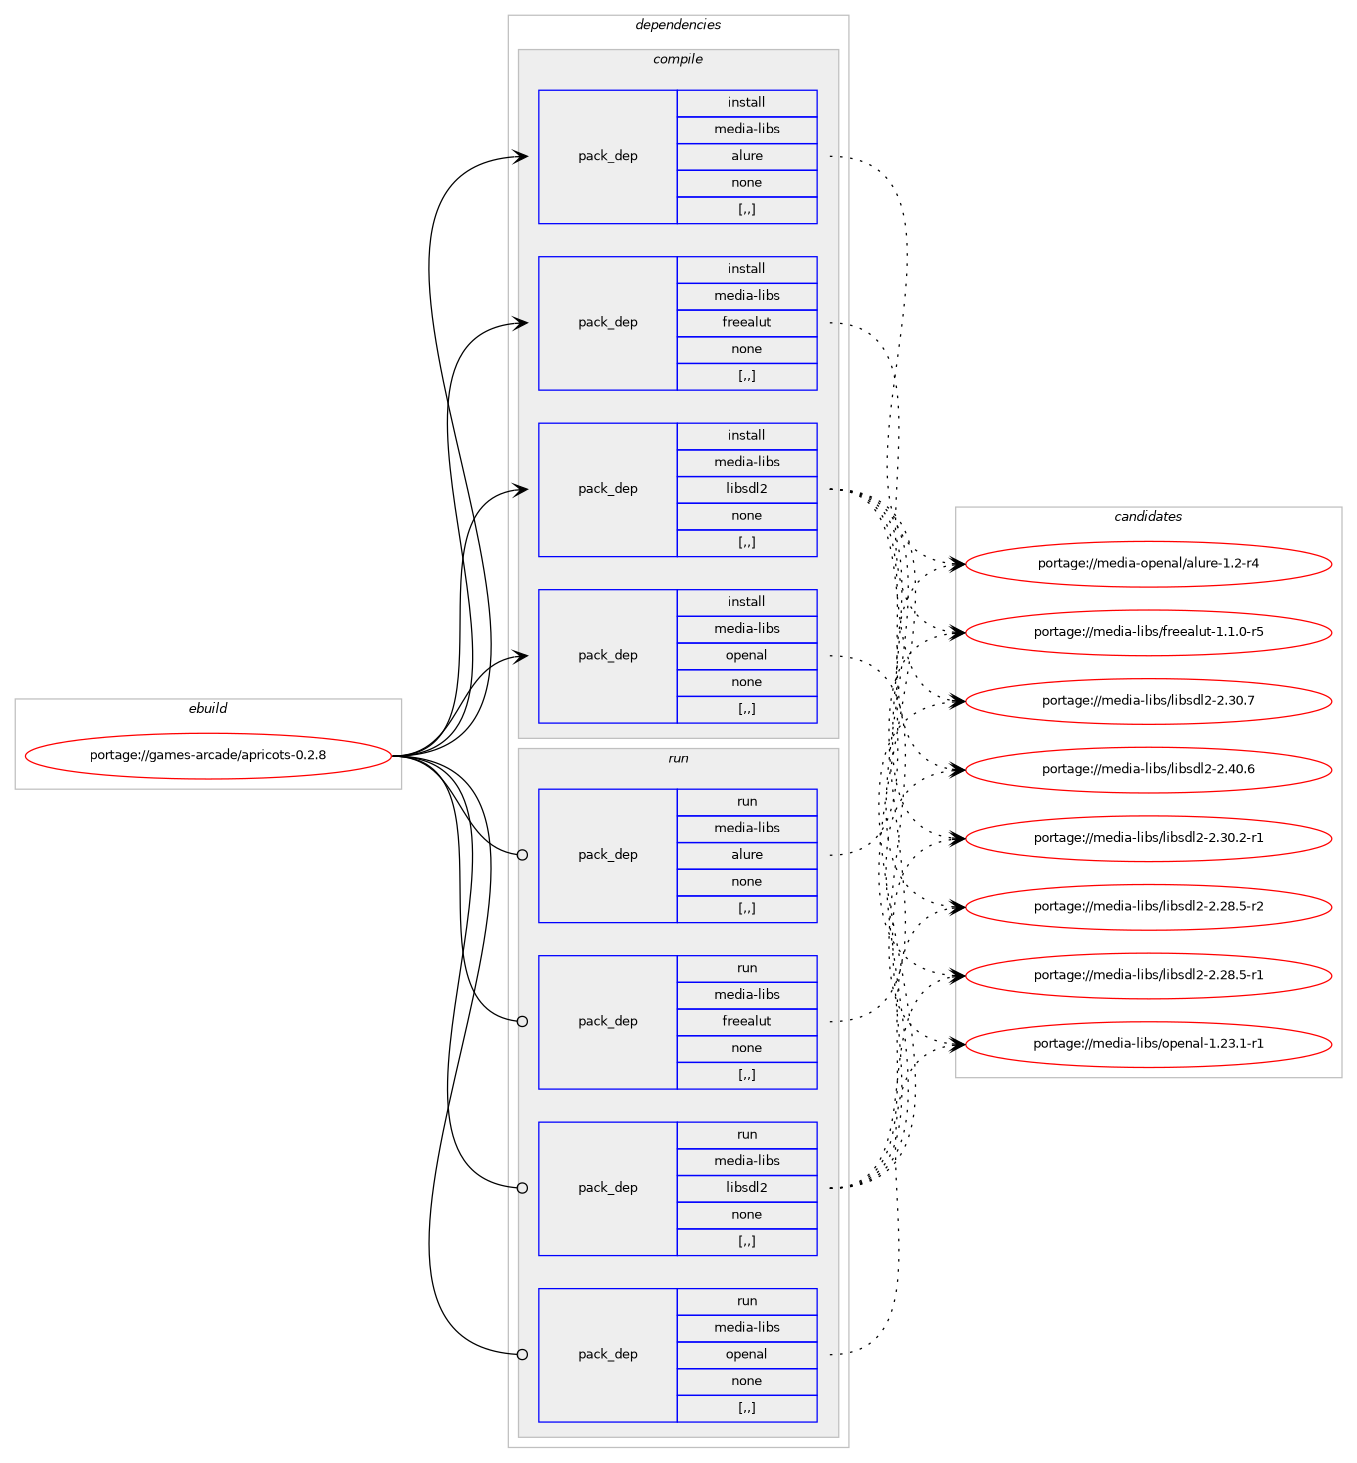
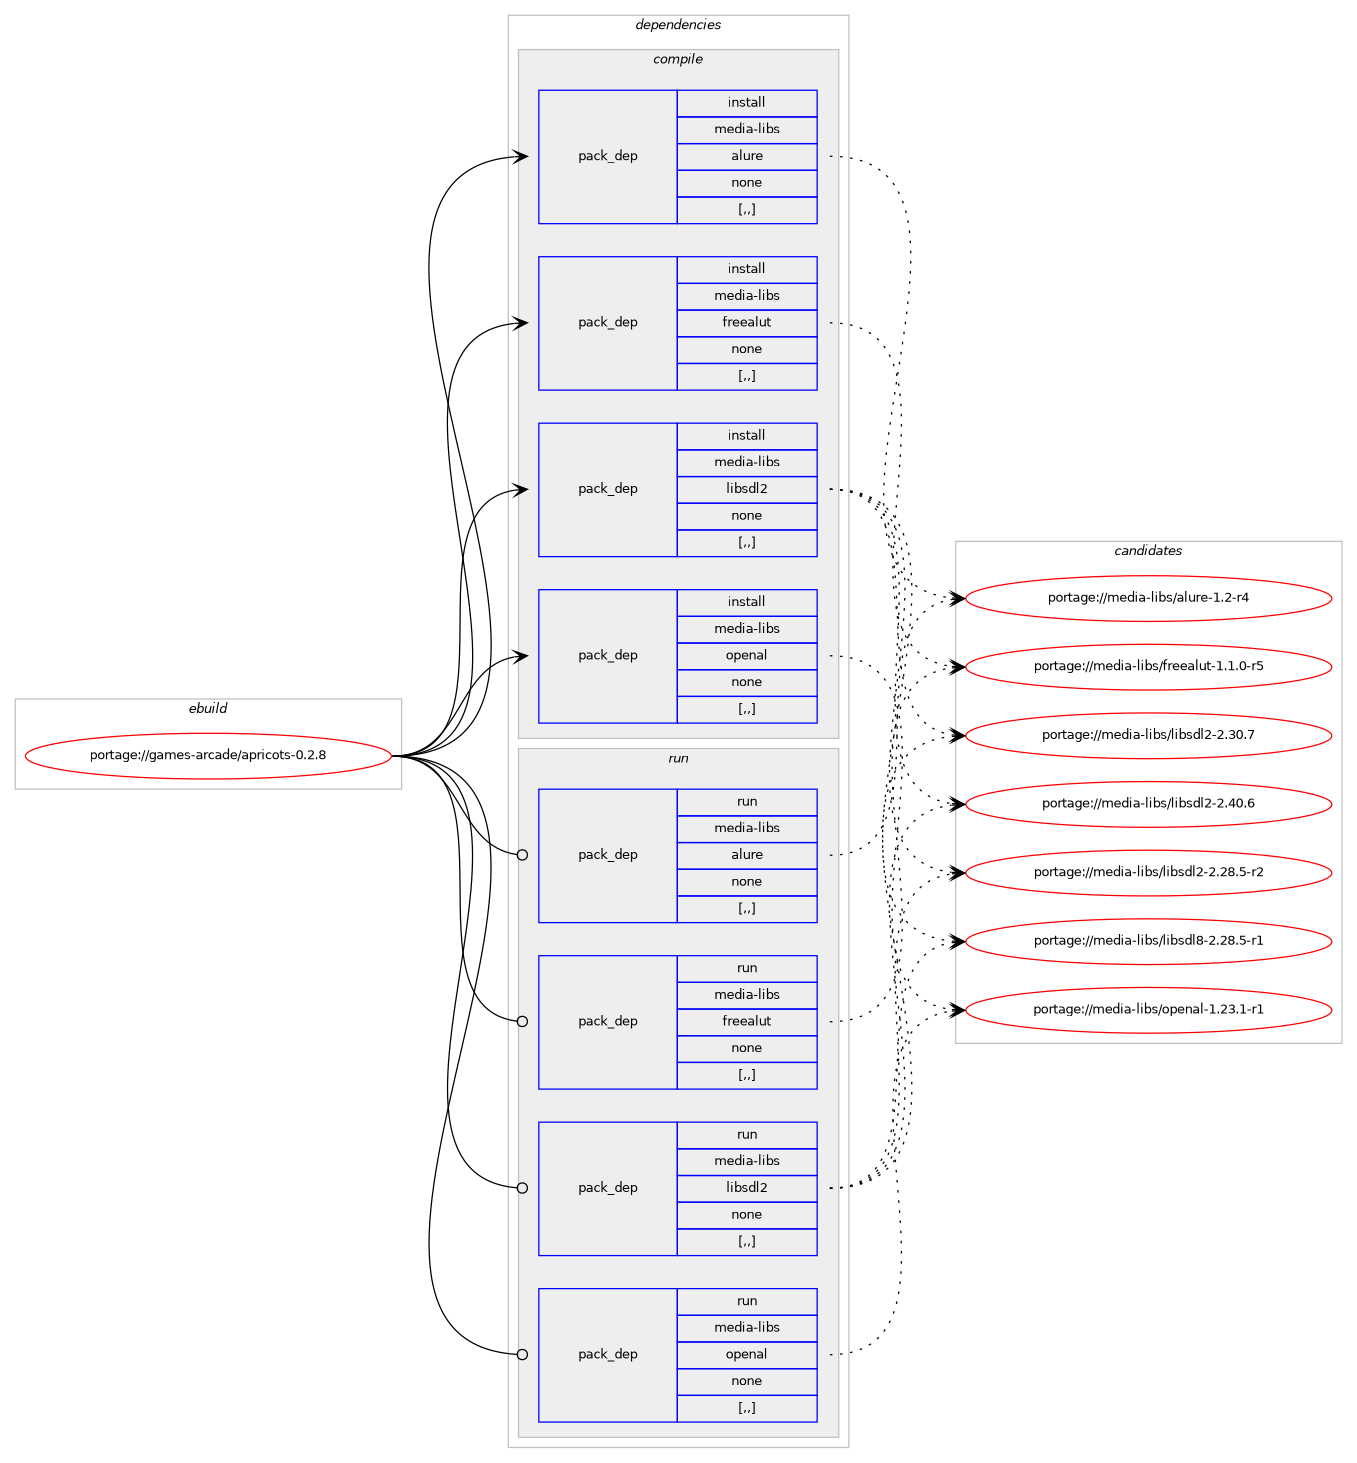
node "portage://media-openal/alure-1.2-r4": label "portage://media-openal/alure-1.2-r4" -> "portage://media-libs/alure-1.2-r4"
node "portage://media-libs/libsdl2-2.30.2-r1": removed
node "portage://media-libs/libsdl2-2.28.5-r1": label "portage://media-libs/libsdl2-2.28.5-r1" -> "portage://media-libs/libsdl8-2.28.5-r1"
